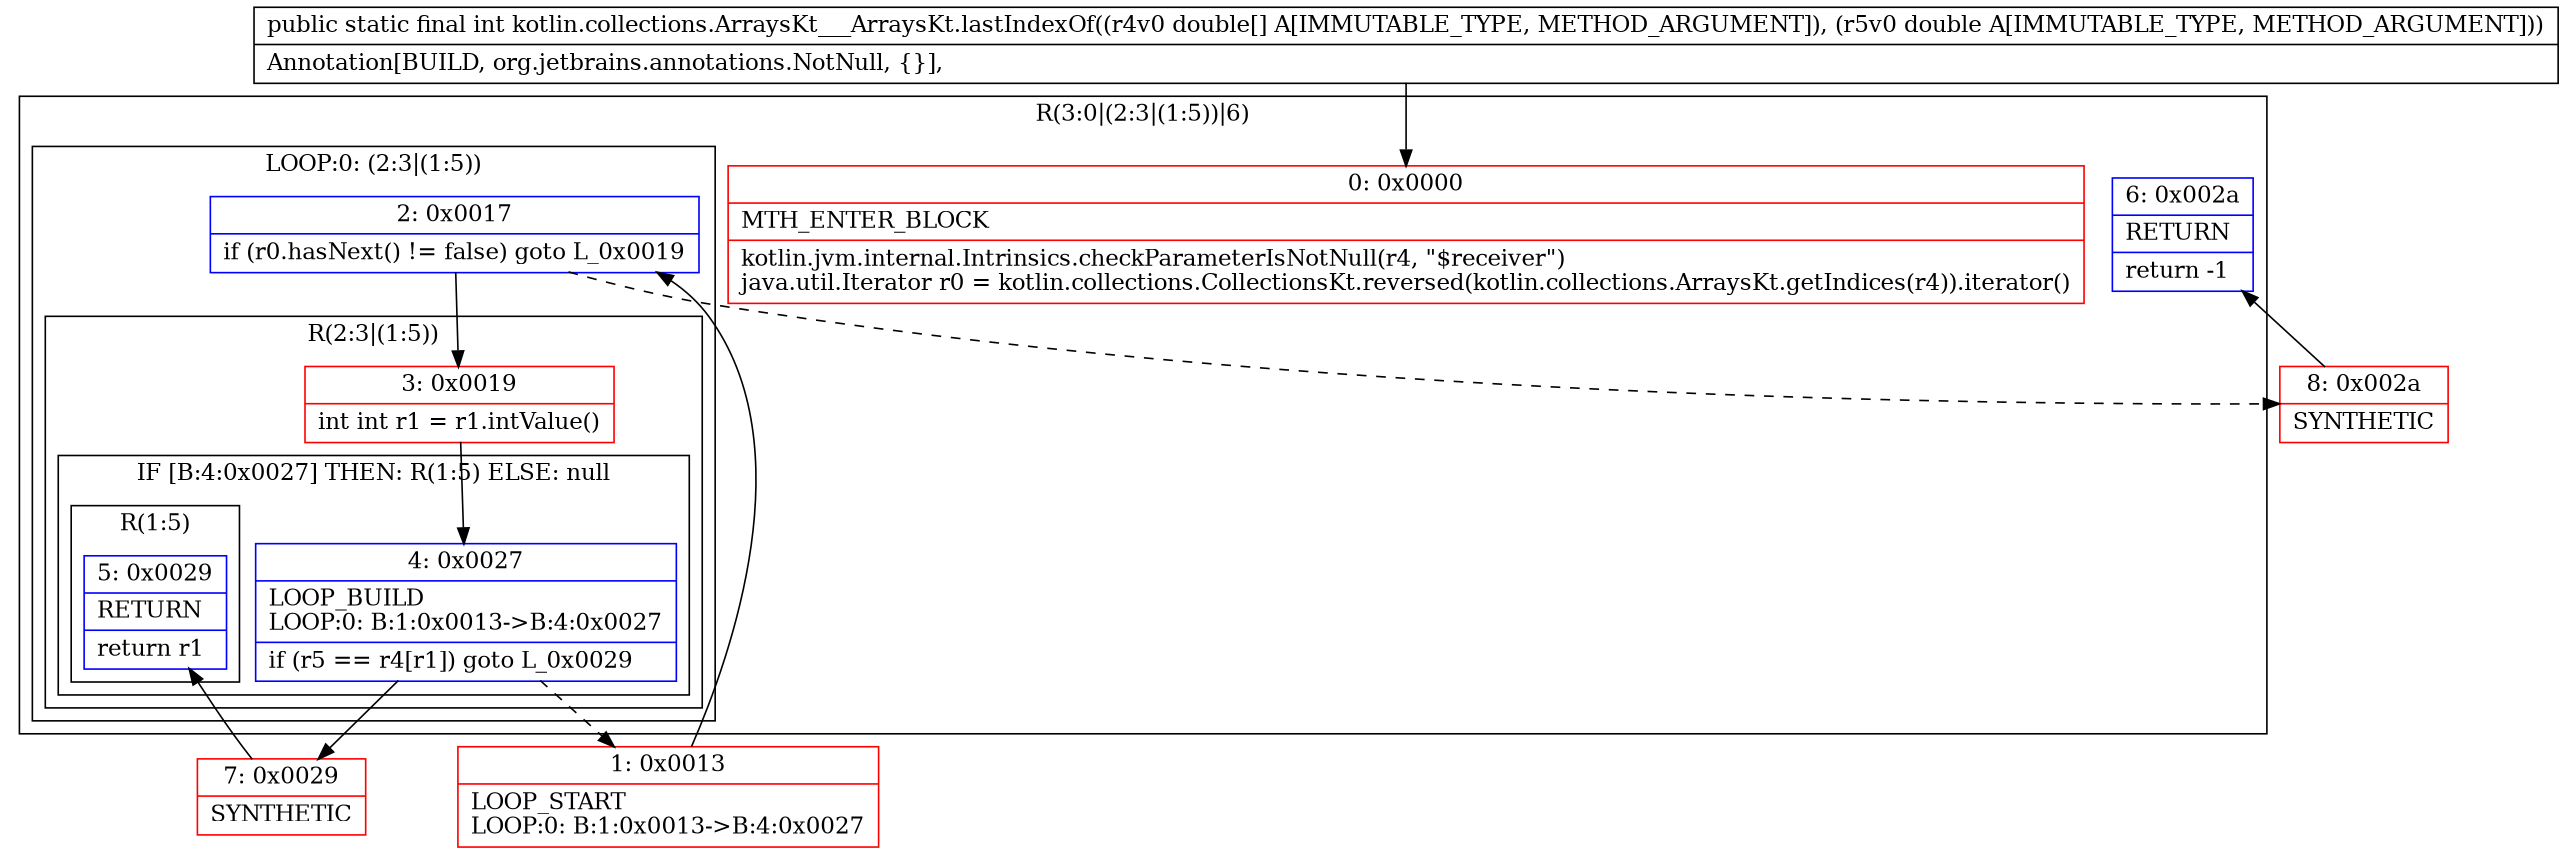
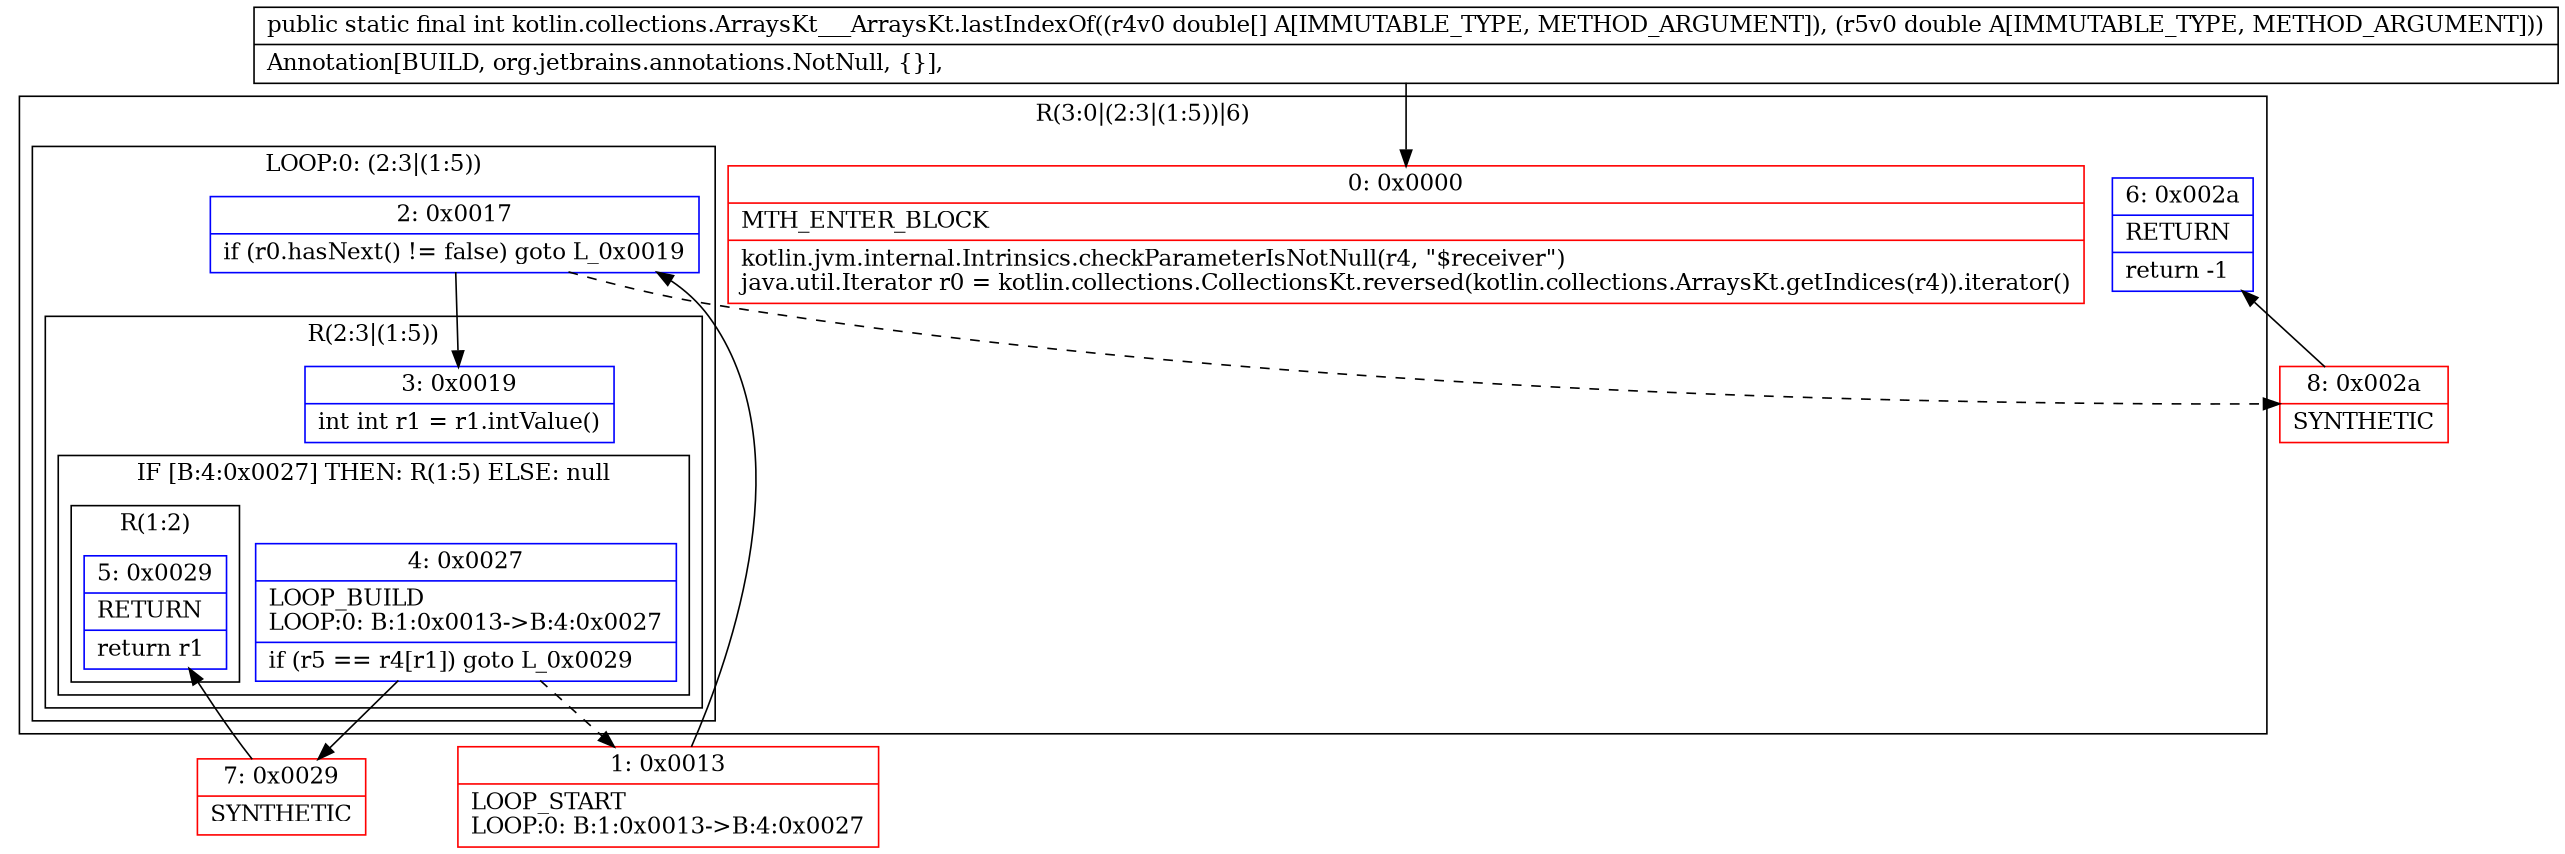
node "3: 0x0019": color red -> blue
edge "3: 0x0019" -> "4: 0x0027": removed
cluster "R(1:5)": label "R(1:5)" -> "R(1:2)"
